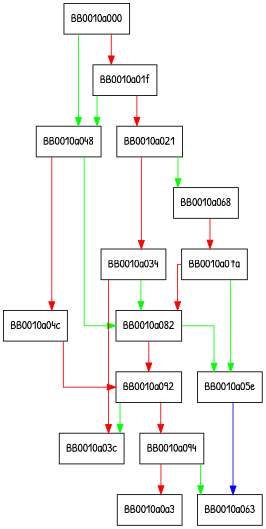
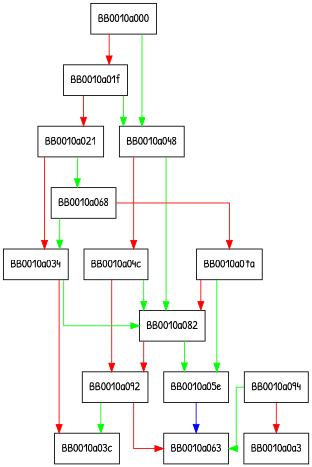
edge "BB0010a068" -> "BB0010a034": added
edge "BB0010a04c" -> "BB0010a082": added
edge "BB0010a092" -> "BB0010a094": now "BB0010a092" -> "BB0010a063"
